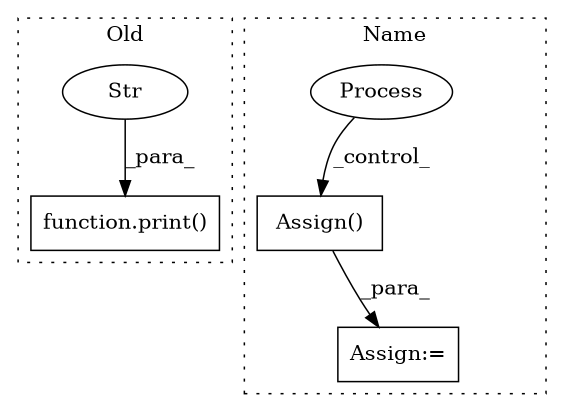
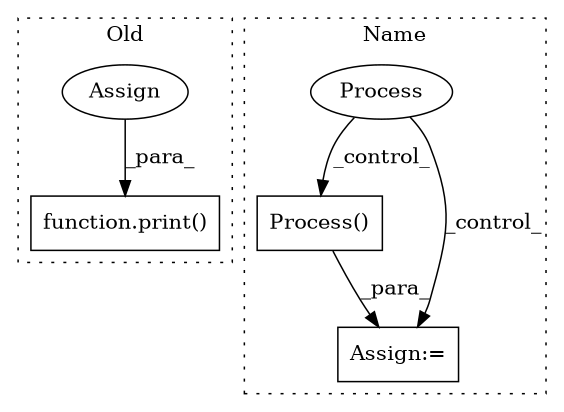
node "Str": label "Str" -> "Assign"
edge "Process" -> "Assign:=": added, label "_control_"
node "Assign()": label "Assign()" -> "Process()"
